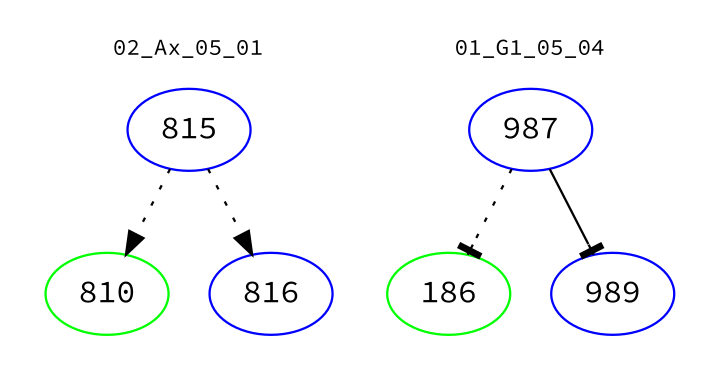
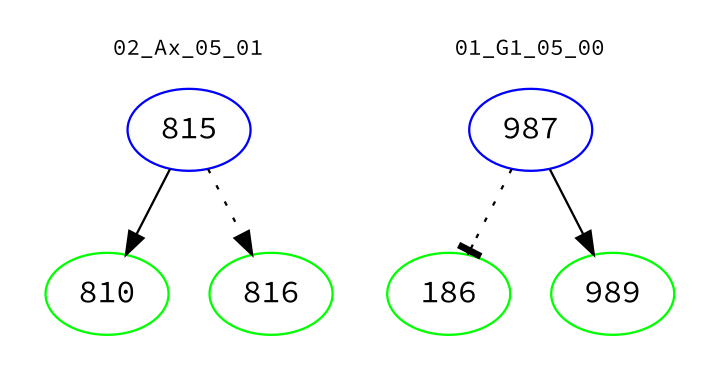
cluster "01_G1_05_04": label "01_G1_05_04" -> "01_G1_05_00"
edge "815" -> "810": style dotted -> solid
edge "987" -> "989": arrowhead tee -> normal
node "816": color blue -> green
node "989": color blue -> green
